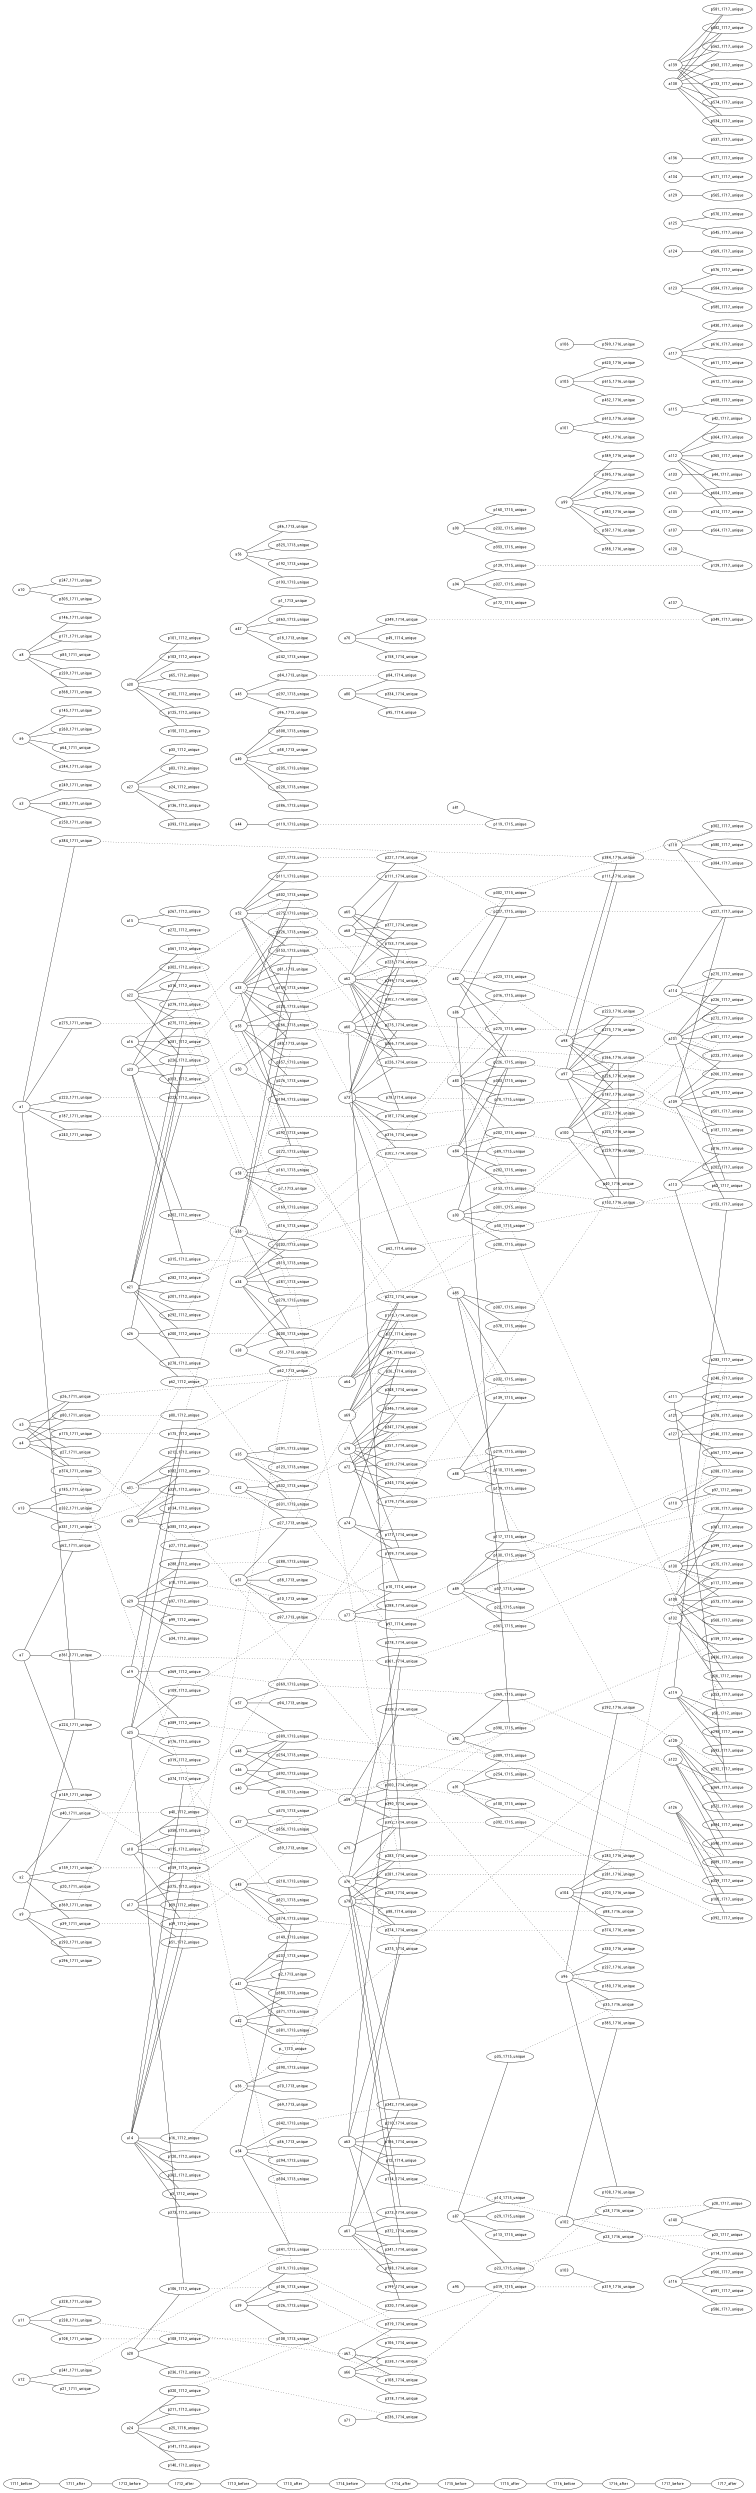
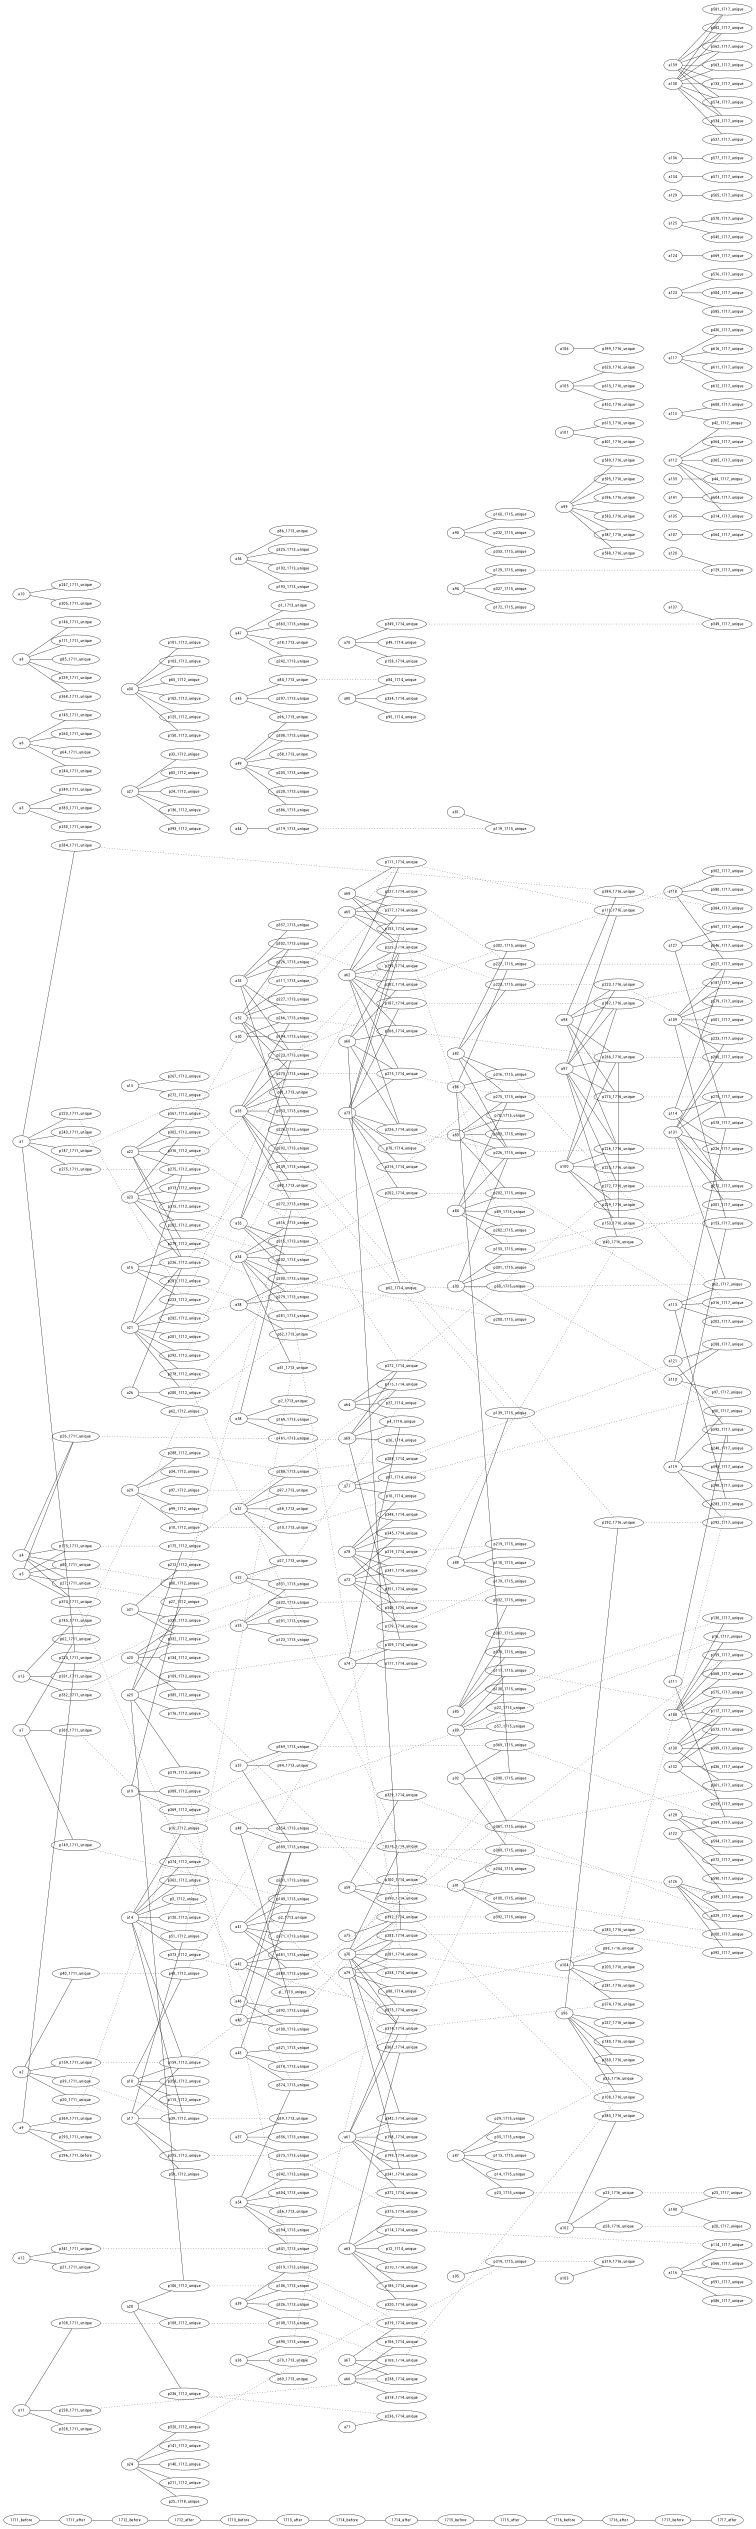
edge "p248_1717_unique" -- "a111": now "p248_1717_unique" -- "p592_1717_unique"
edge "a29" -- "p97_1712_unique": removed
edge "p283_1716_unique" -- "a104": style solid -> dotted
node "p296_1711_unique": label "p296_1711_unique" -> "p296_1711_before"
